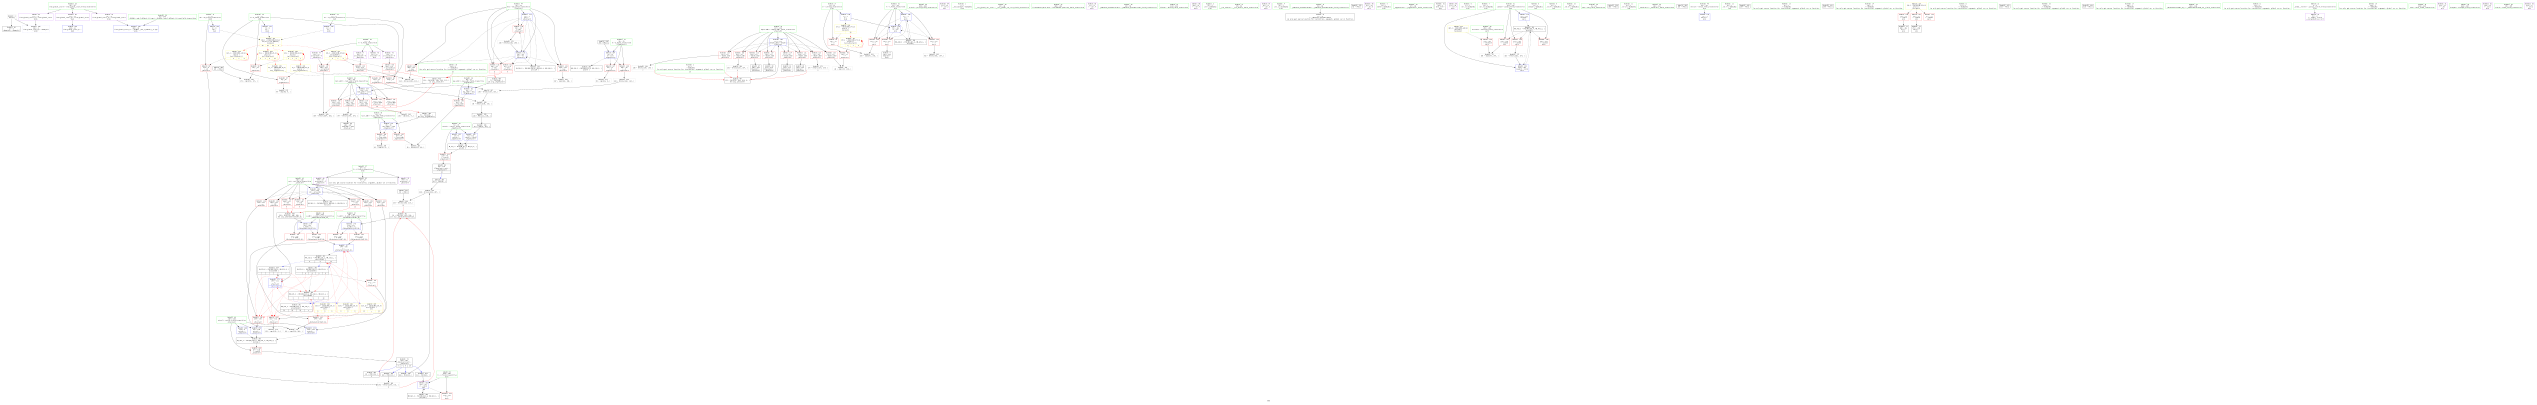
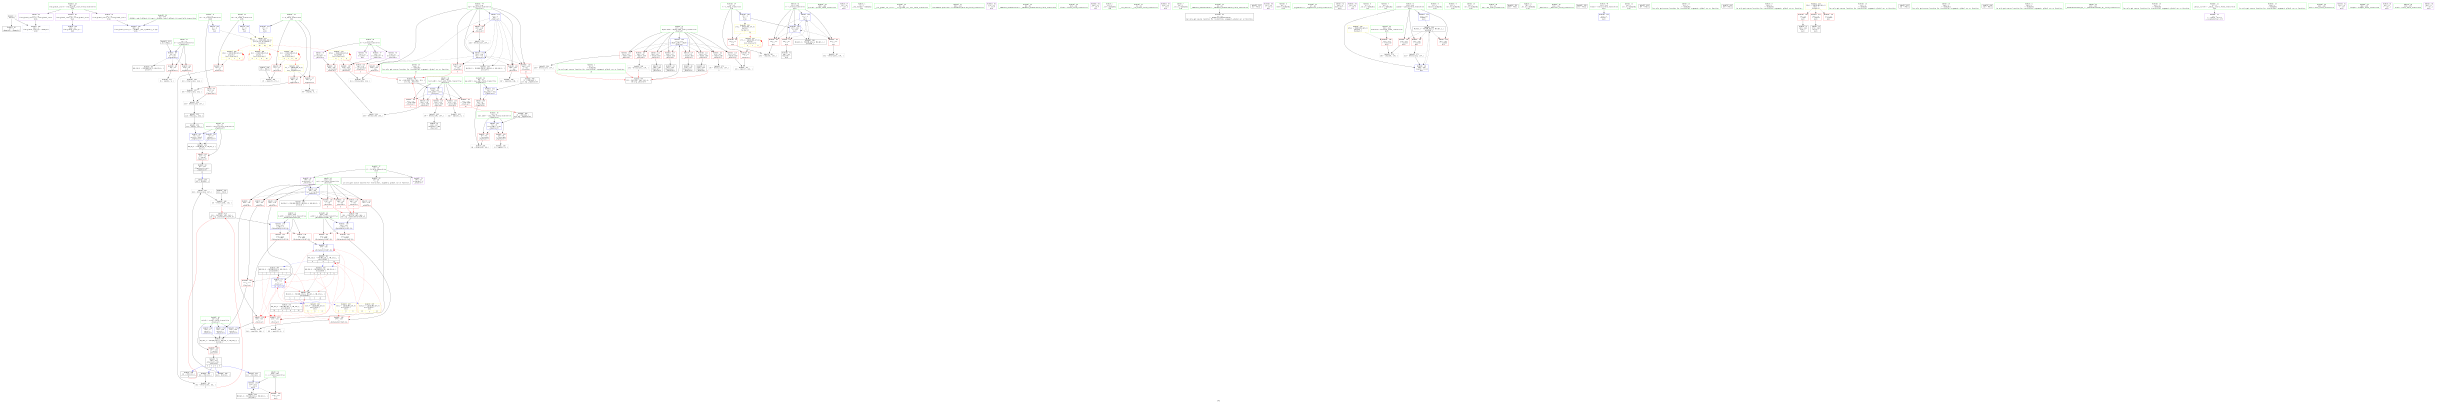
node "NodeID: 299": removed
